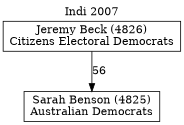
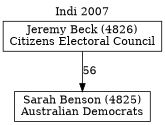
node "Jeremy Beck (4826) Citizens Electoral Democrats": label "Jeremy Beck (4826) Citizens Electoral Democrats" -> "Jeremy Beck (4826) Citizens Electoral Council"
